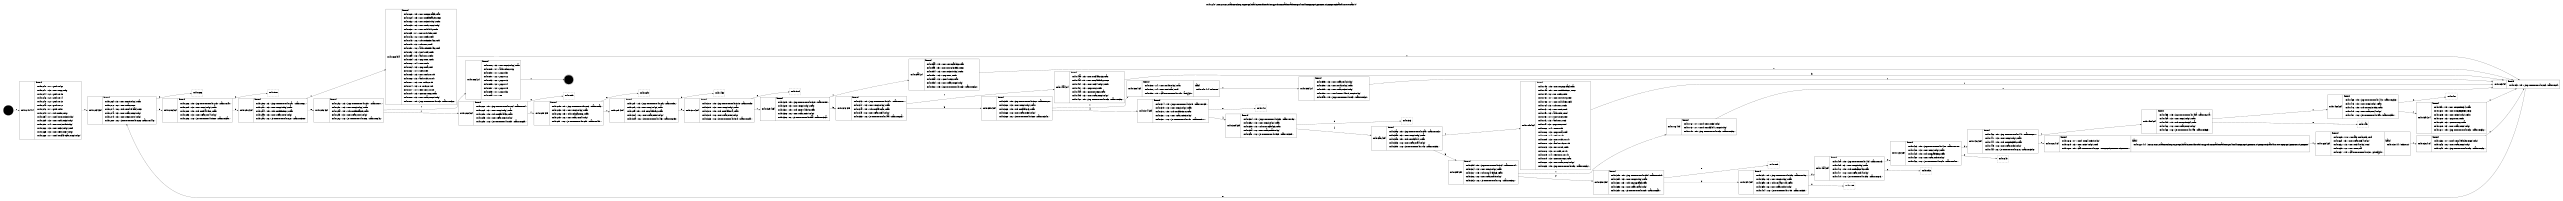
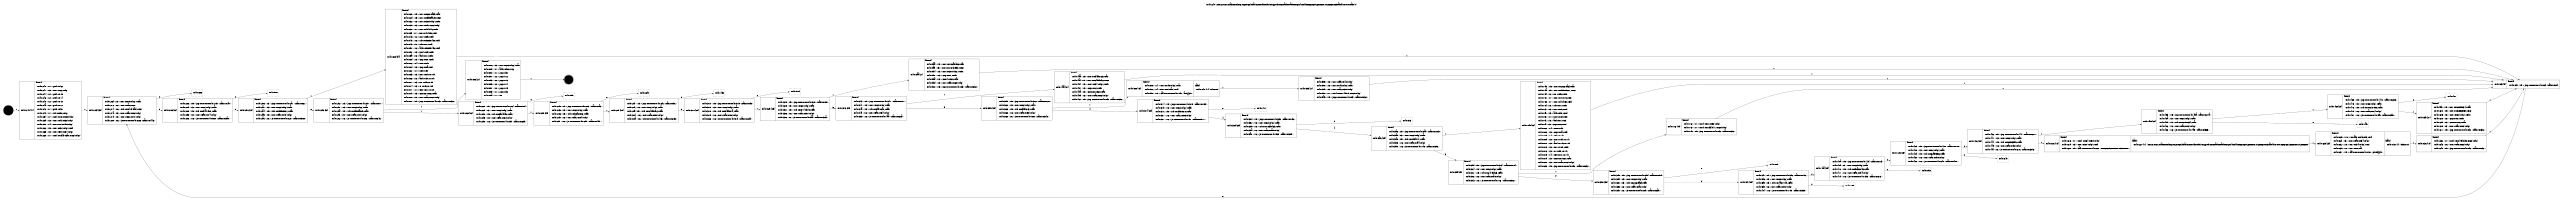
edge "0x4014aa [27]" -> "0x4018f2 [5]": label " 5" -> " 1"
